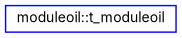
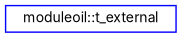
node "moduleoil::t_moduleoil": label "moduleoil::t_moduleoil" -> "moduleoil::t_external"
